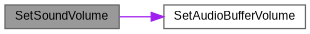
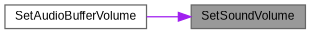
edge "SetSoundVolume" -> "SetAudioBufferVolume": reversed
